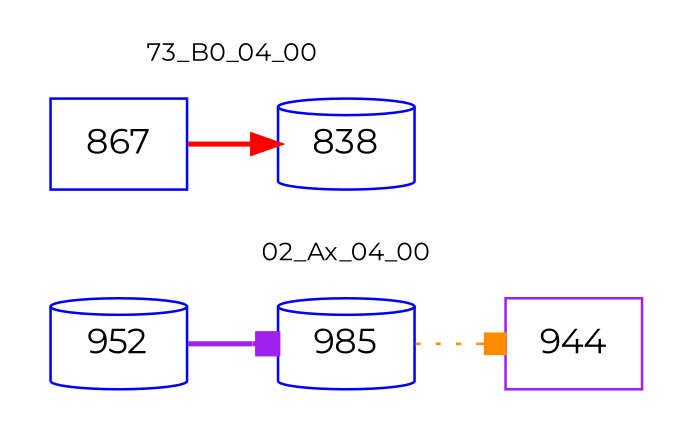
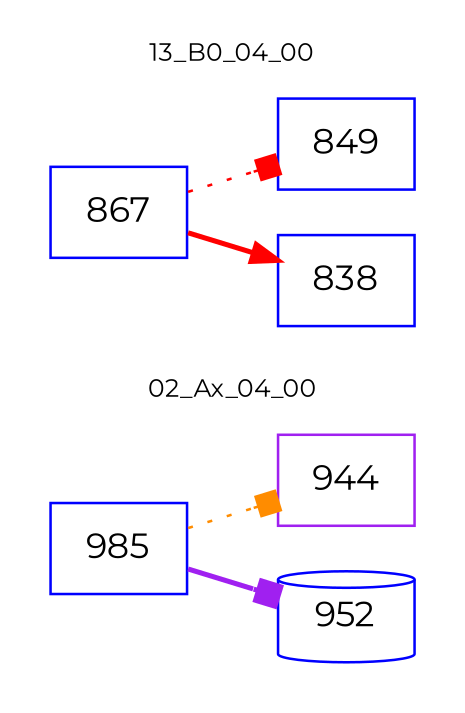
cluster "73_B0_04_00": label "73_B0_04_00" -> "13_B0_04_00"
node "849": added
node "838": shape cylinder -> box
edge "952" -> "985": reversed
node "985": shape cylinder -> box
